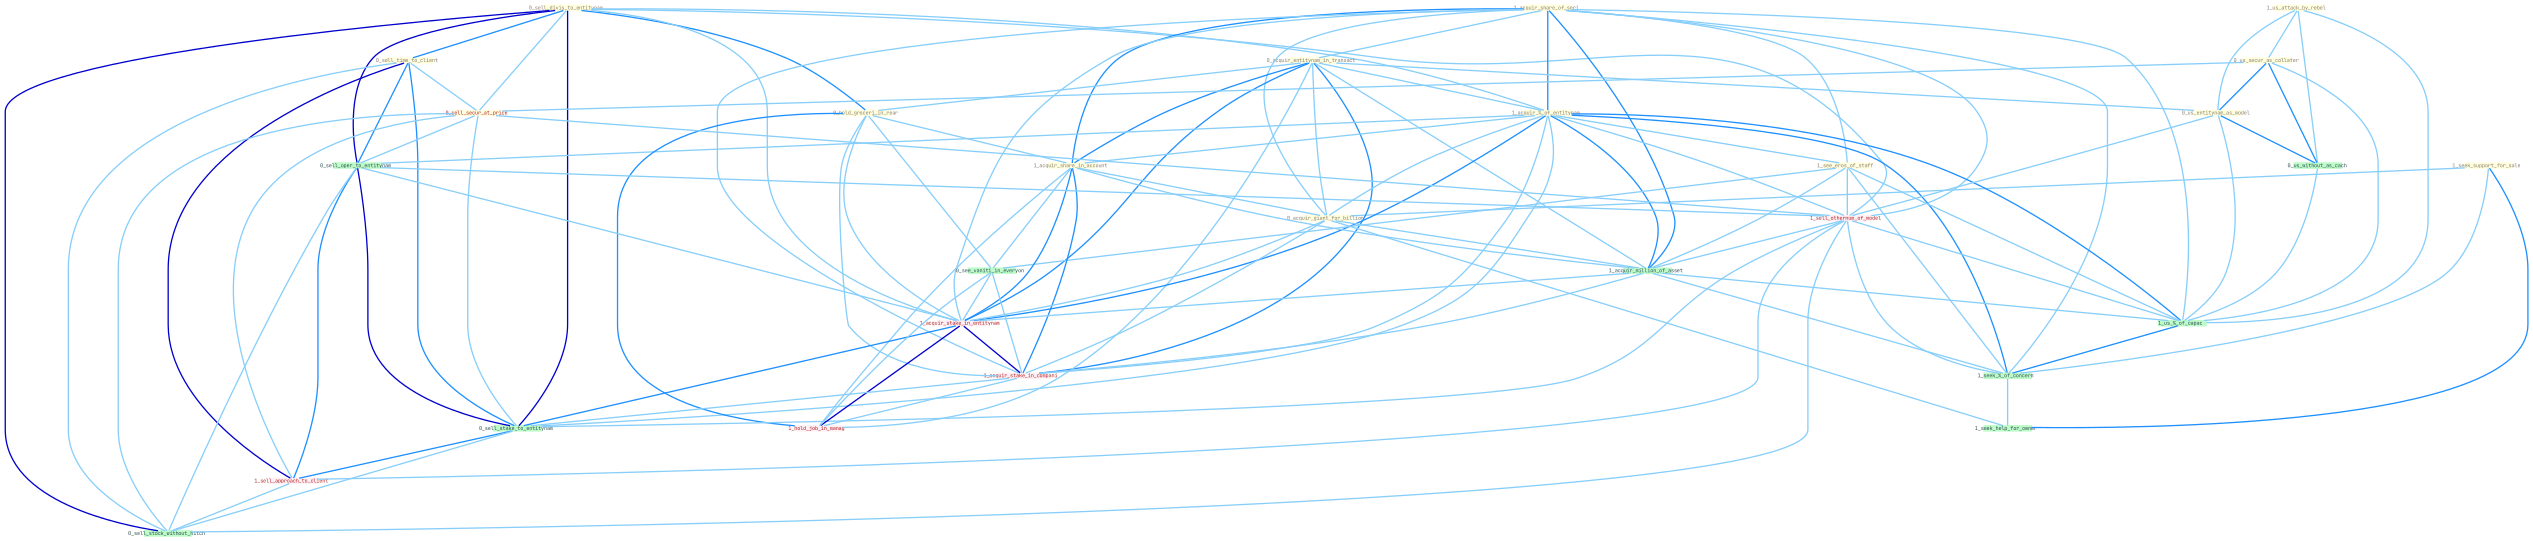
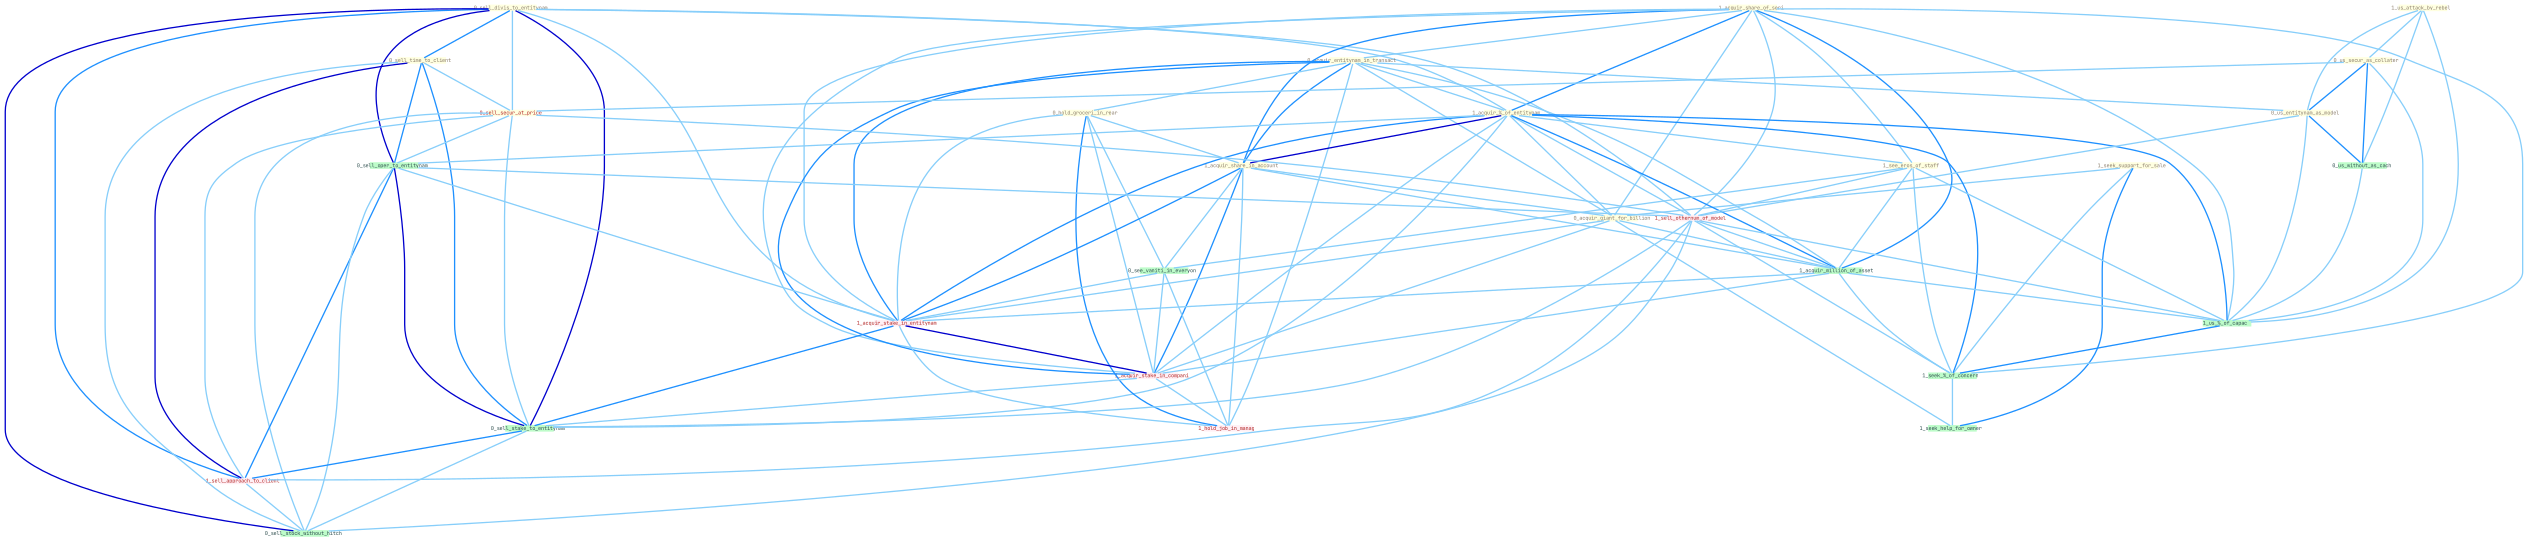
edge "0_sell_divis_to_entitynam" -- "0_hold_groceri_in_rear": now "0_sell_divis_to_entitynam" -- "1_sell_approach_to_client"
edge "1_acquir_%_of_entitynam" -- "1_acquir_share_in_account": color #87cefa -> #0000cd
edge "1_acquir_stake_in_entitynam" -- "1_hold_job_in_manag": color #0000cd -> #87cefa
